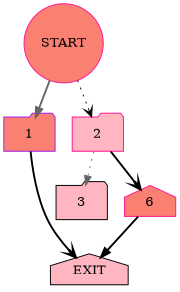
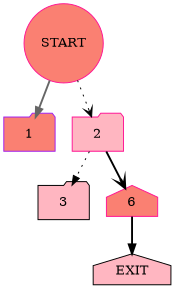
edge "2" -> "3": color gray40 -> black
edge "1" -> "EXIT": removed
